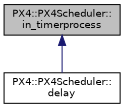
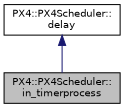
edge "PX4::PX4Scheduler:: delay" -> "PX4::PX4Scheduler:: in_timerprocess": reversed
